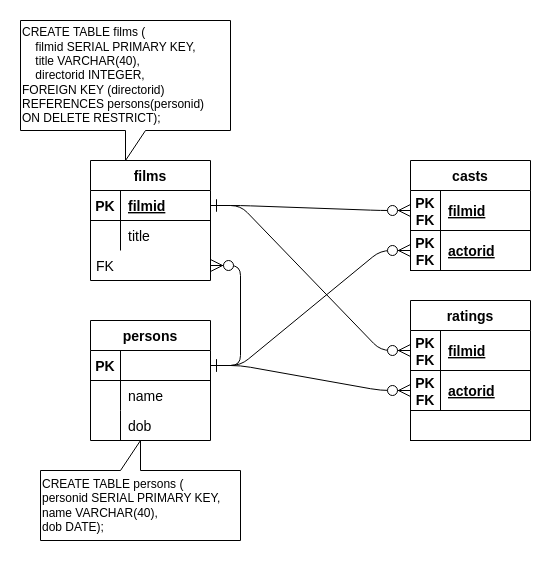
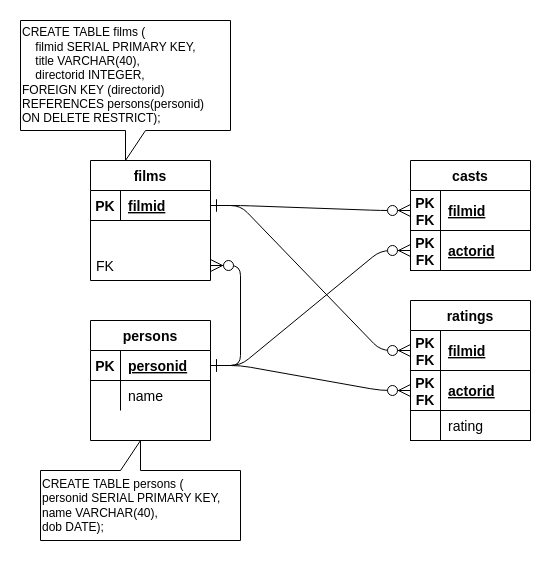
node "title": removed
node "personid": added
node "dob": removed
node "rating": added
